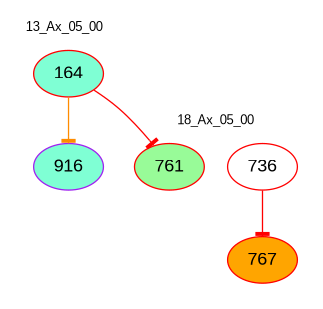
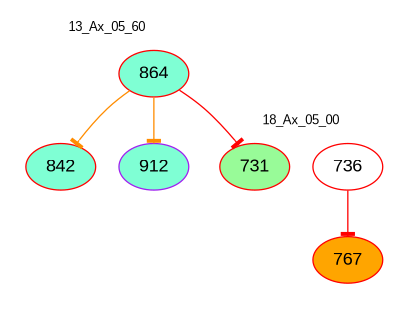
cluster "13_Ax_05_00": label "13_Ax_05_00" -> "13_Ax_05_60"
node "164": label "164" -> "864"
node "842": added
node "916": label "916" -> "912"
node "761": label "761" -> "731"
